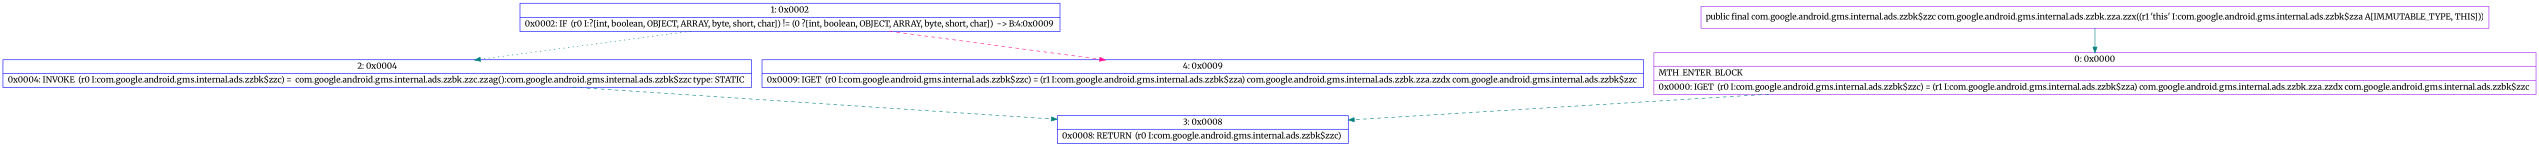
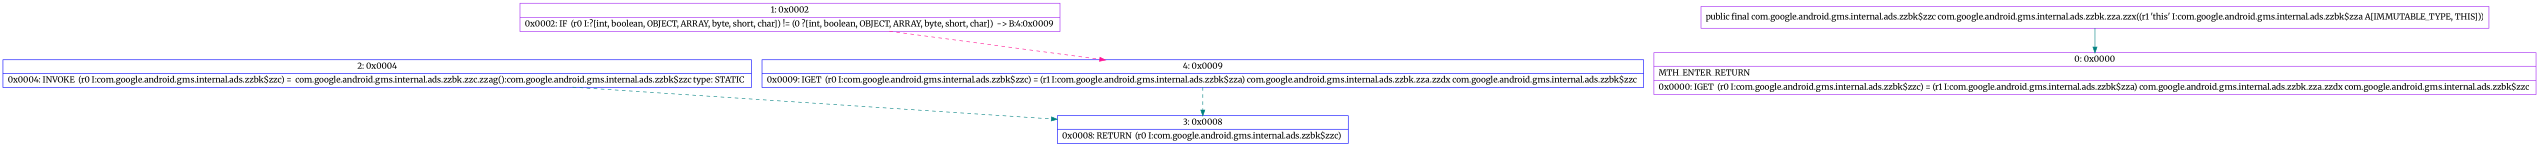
node "1: 0x0002": color blue -> purple
edge "1: 0x0002" -> "2: 0x0004": removed
node "0: 0x0000": text "MTH_ENTER_BLOCK" -> "MTH_ENTER_RETURN"
edge "0: 0x0000" -> "3: 0x0008": now "4: 0x0009" -> "3: 0x0008"
